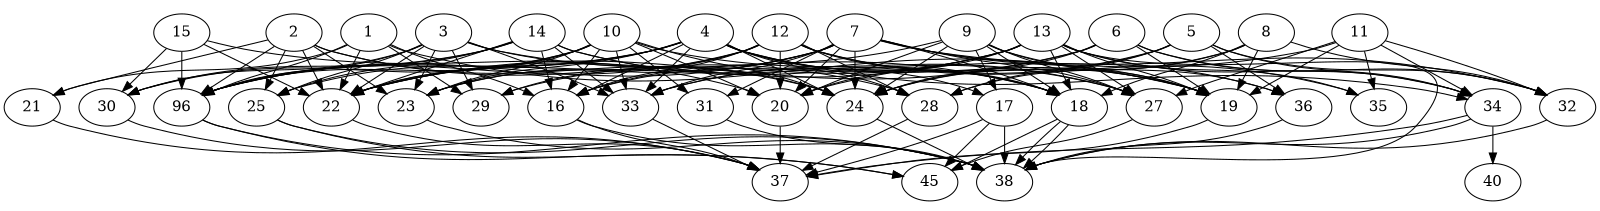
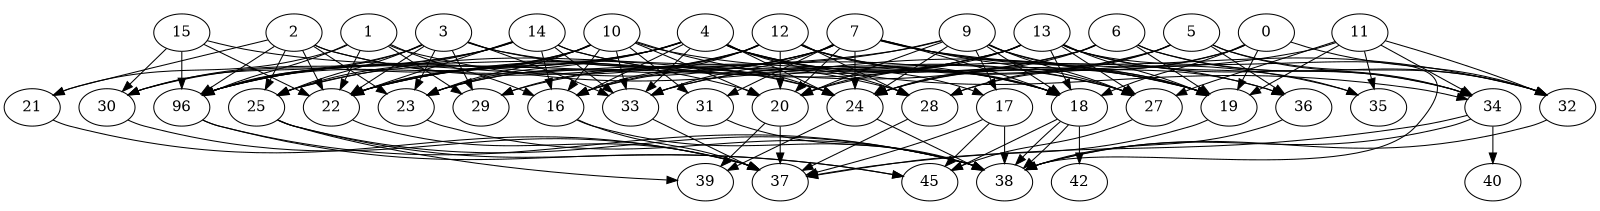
node "8": label "8" -> "0"
edge "9" -> "25": added
node "39": added
node "42": added
